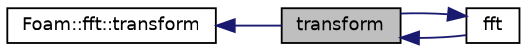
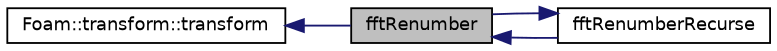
node "Foam::fft::transform": label "Foam::fft::transform" -> "Foam::transform::transform"
node "transform": label "transform" -> "fftRenumber"
node "fft": label "fft" -> "fftRenumberRecurse"
